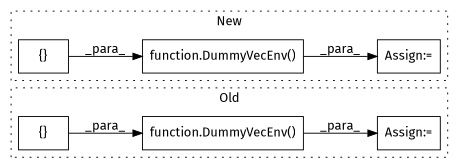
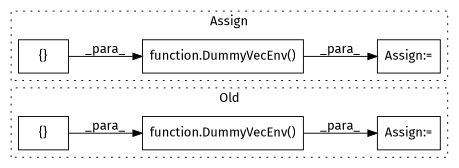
cluster "New": label "New" -> "Assign"
